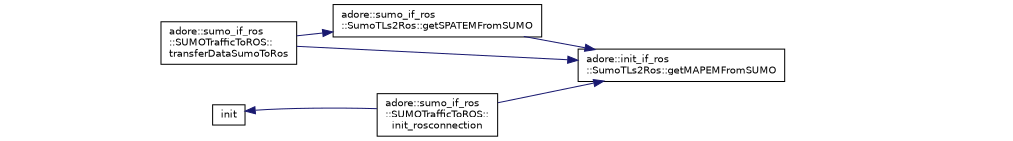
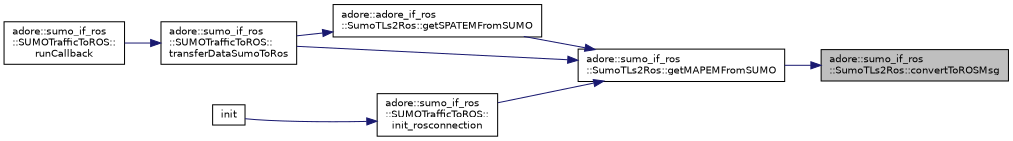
node "adore::sumo_if_ros ::SumoTLs2Ros::getSPATEMFromSUMO": label "adore::sumo_if_ros ::SumoTLs2Ros::getSPATEMFromSUMO" -> "adore::adore_if_ros ::SumoTLs2Ros::getSPATEMFromSUMO"
node "adore::sumo_if_ros ::SUMOTrafficToROS:: runCallback": added
node "adore::init_if_ros ::SumoTLs2Ros::getMAPEMFromSUMO": label "adore::init_if_ros ::SumoTLs2Ros::getMAPEMFromSUMO" -> "adore::sumo_if_ros ::SumoTLs2Ros::getMAPEMFromSUMO"
node "adore::sumo_if_ros ::SumoTLs2Ros::convertToROSMsg": added
edge "adore::sumo_if_ros ::SUMOTrafficToROS:: init_rosconnection" -> "init": reversed
